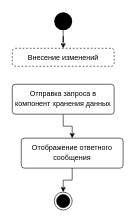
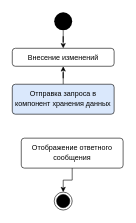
node "Внесение изменений": style dashed -> solid
node "Отправка запроса в компонент хранения данных": fillcolor #ffffff -> #dae8fc
edge "Отправка запроса в компонент хранения данных" -> "Отображение ответного сообщения": now "Отправка запроса в компонент хранения данных" -> "Внесение изменений"
